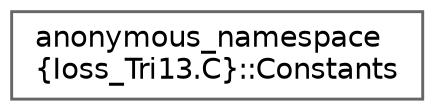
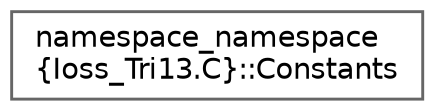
node "anonymous_namespace {Ioss_Tri13.C}::Constants": label "anonymous_namespace {Ioss_Tri13.C}::Constants" -> "namespace_namespace {Ioss_Tri13.C}::Constants"
